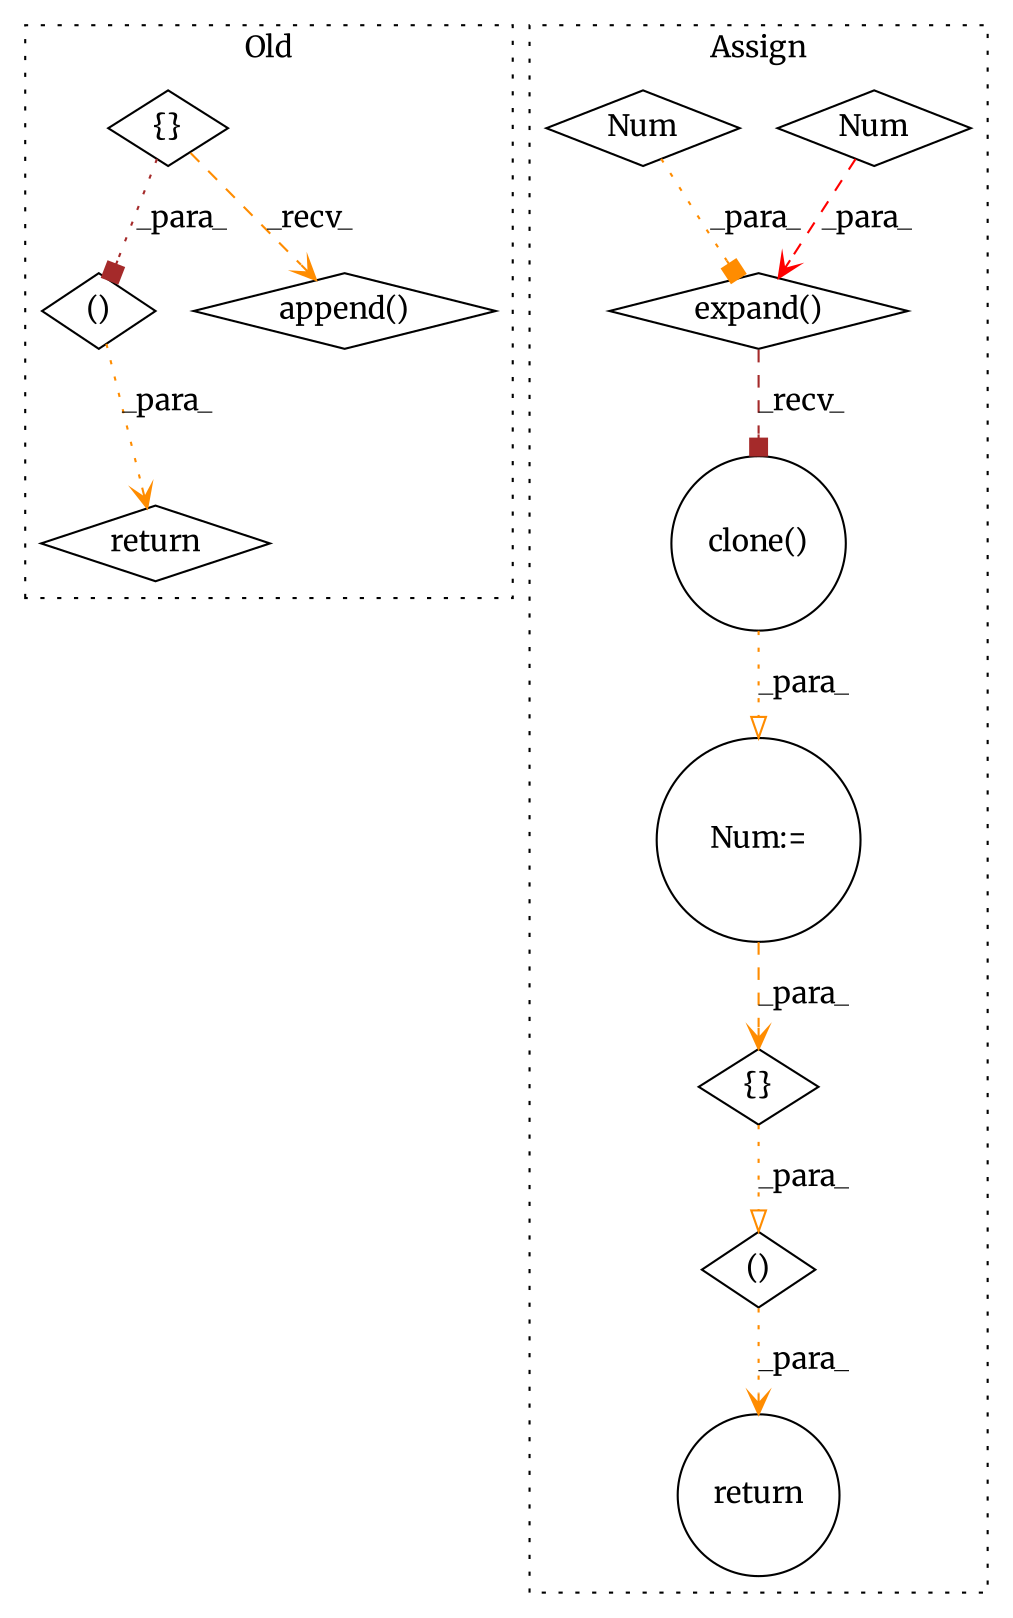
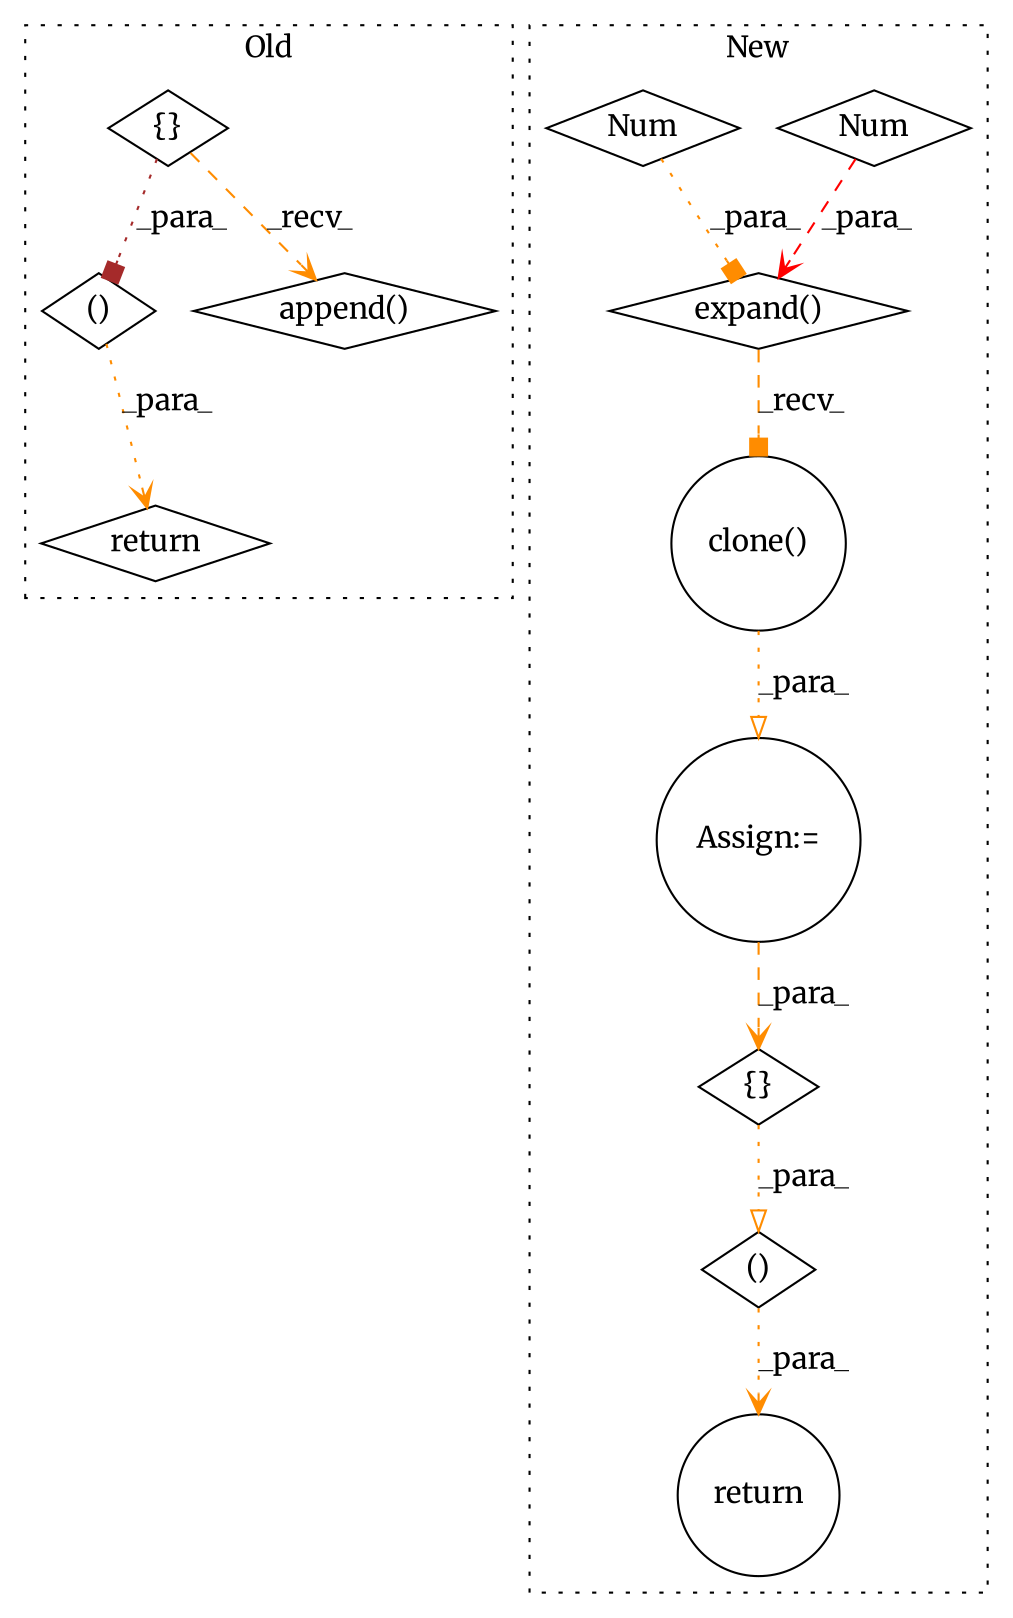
cluster "Assign": label "Assign" -> "New"
edge "expand()" -> "clone()": color brown -> darkorange
node "Num:=": label "Num:=" -> "Assign:="
